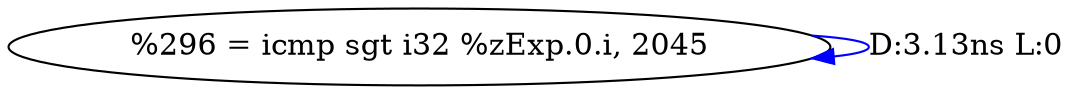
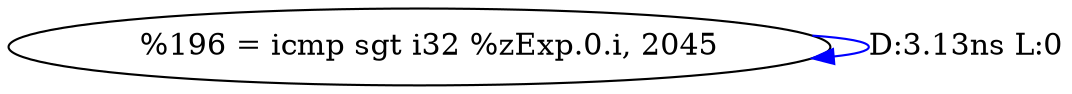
node "%296 = icmp sgt i32 %zExp.0.i, 2045": label "%296 = icmp sgt i32 %zExp.0.i, 2045" -> "%196 = icmp sgt i32 %zExp.0.i, 2045"
